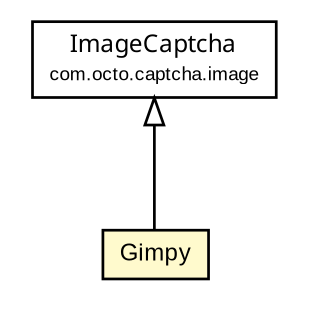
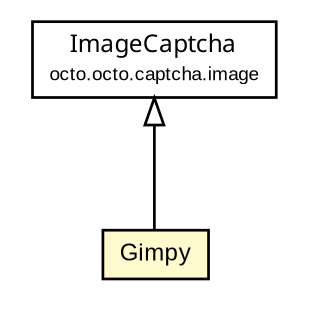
node "ImageCaptcha": text "com.octo.captcha.image" -> "octo.octo.captcha.image"
